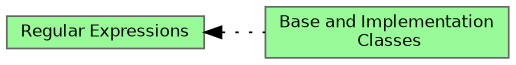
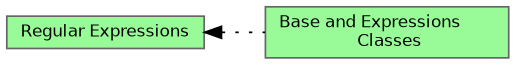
node "Base and Implementation Classes": label "Base and Implementation Classes" -> "Base and Expressions Classes"
